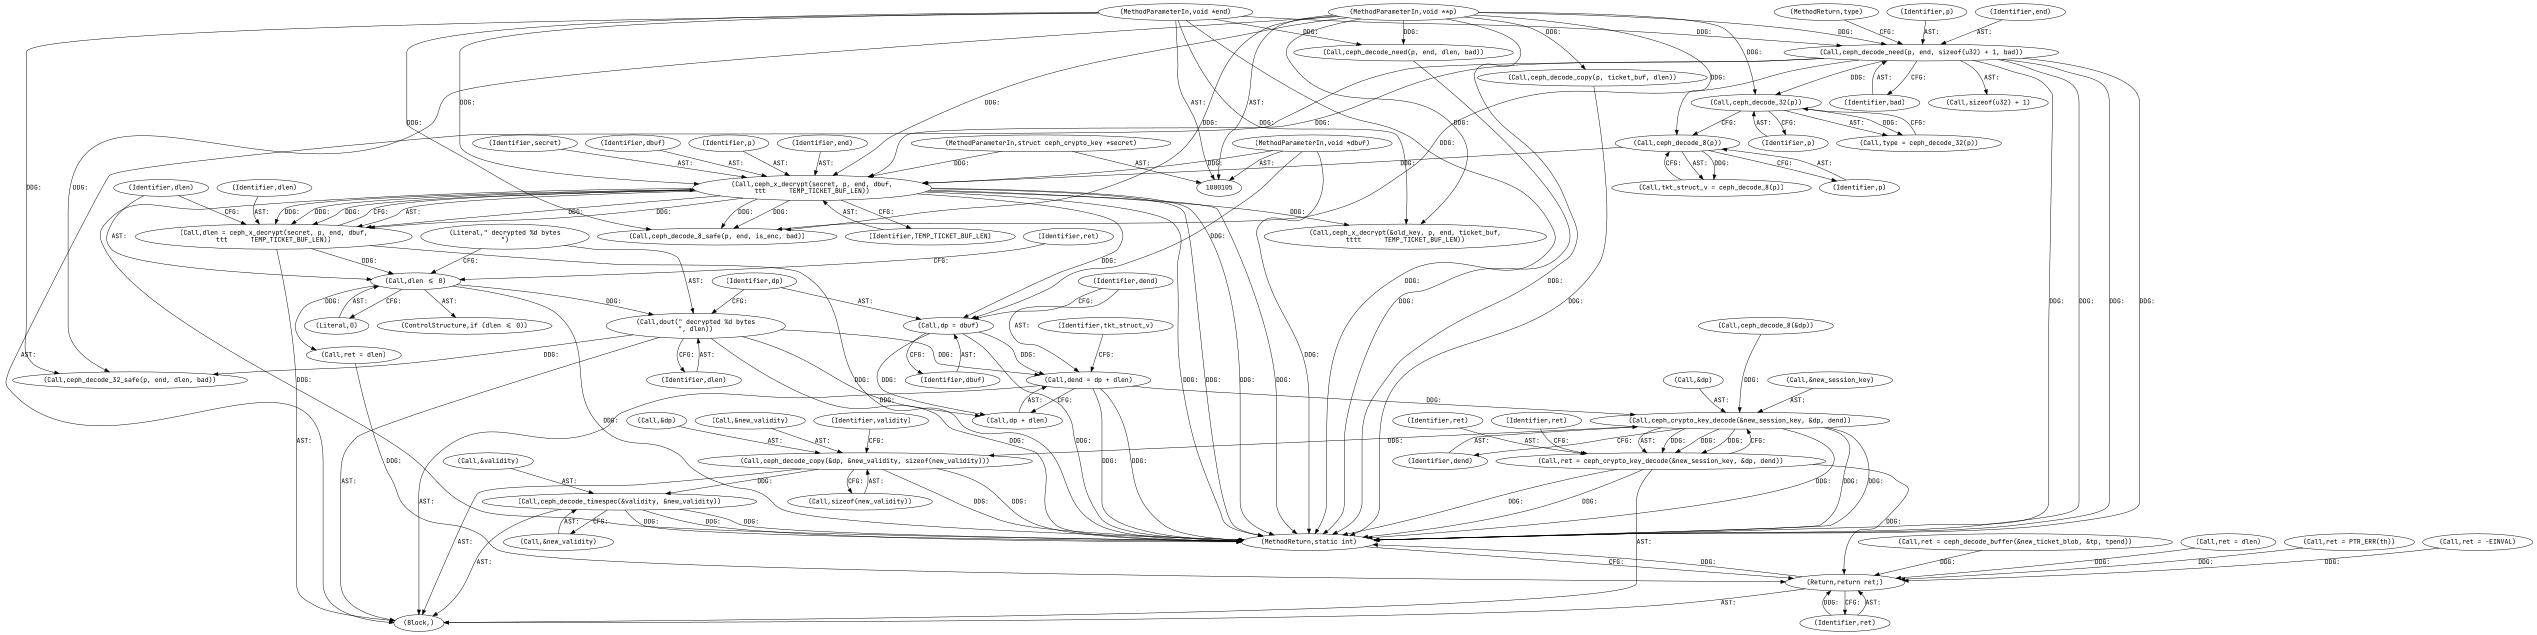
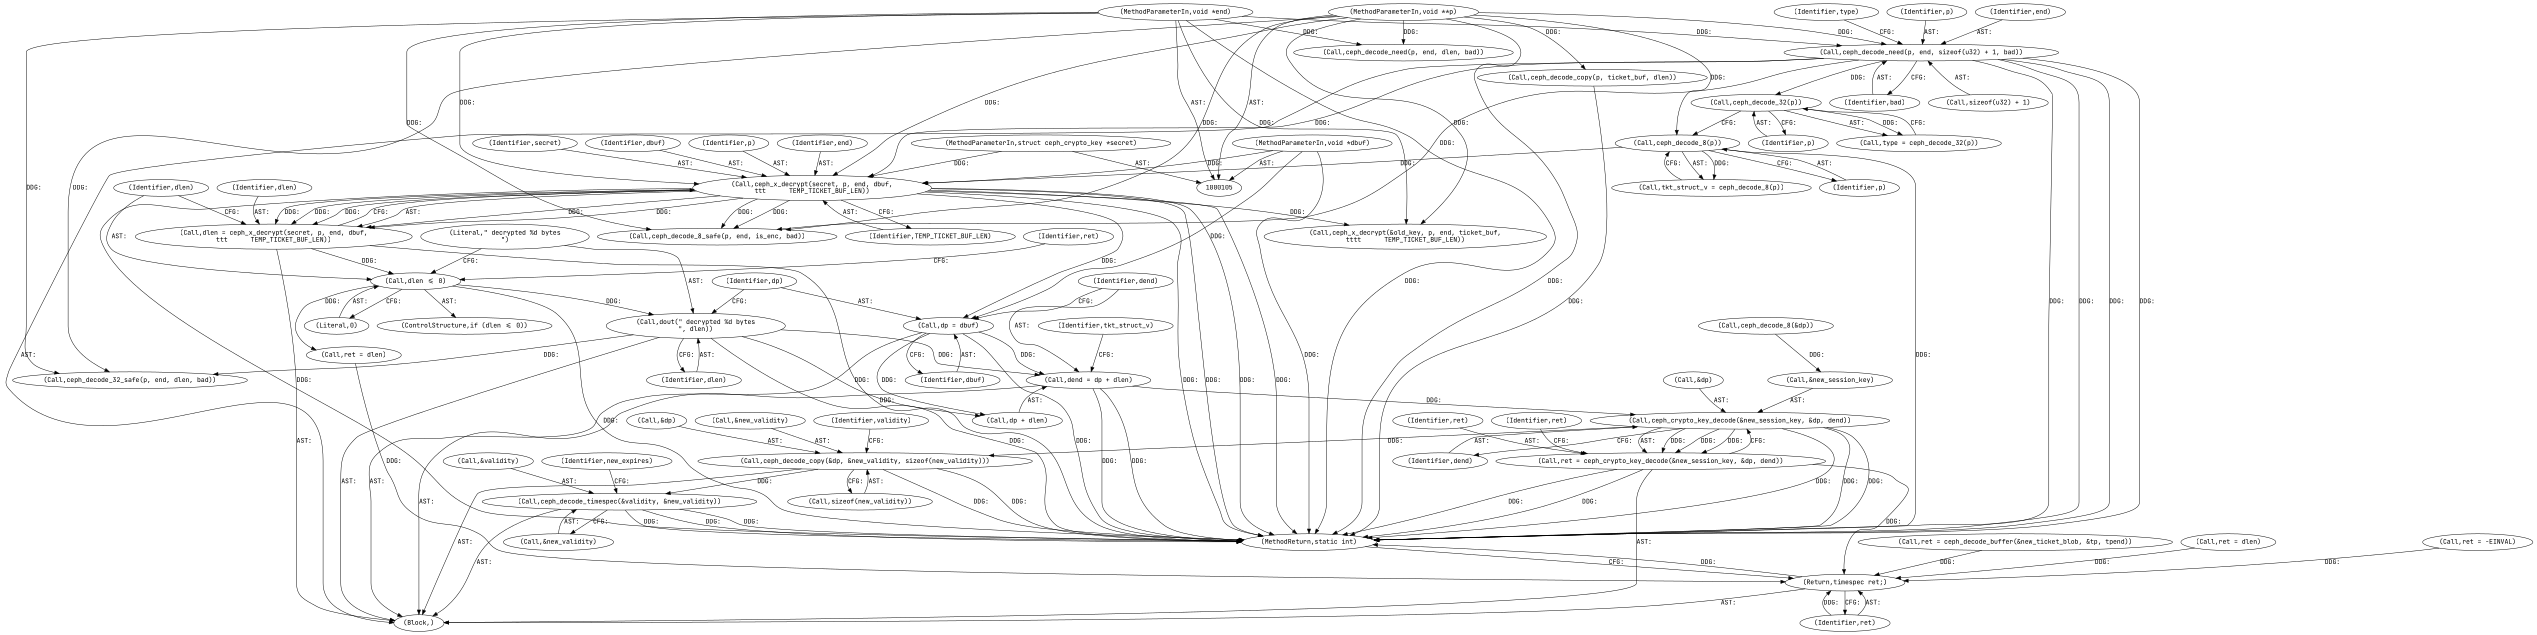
node "(MethodReturn,type)": label "(MethodReturn,type)" -> "(Identifier,type)"
edge "(MethodParameterIn,void **p)" -> "(Call,ceph_decode_32(p))": removed, label "DDG:"
edge "(Call,ceph_decode_need(p, end, sizeof(u32) + 1, bad))" -> "(Call,sizeof(u32) + 1)": reversed
edge "(Call,ceph_decode_need(p, end, dlen, bad))" -> "(MethodReturn,static int)": now "(Call,ceph_decode_8(p))" -> "(MethodReturn,static int)"
edge "(Call,ceph_decode_8(&dp))" -> "(Call,ceph_crypto_key_decode(&new_session_key, &dp, dend))": now "(Call,ceph_decode_8(&dp))" -> "(Call,&new_session_key)"
edge "(Call,dend = dp + dlen)" -> "(Call,dp + dlen)": removed, label "CFG:"
edge "(Call,dp = dbuf)" -> "(Block,)": added, label "AST:"
node "(Identifier,new_expires)": added
node "(Call,ret = PTR_ERR(th))": removed
node "(Return,return ret;)": label "(Return,return ret;)" -> "(Return,timespec ret;)"
